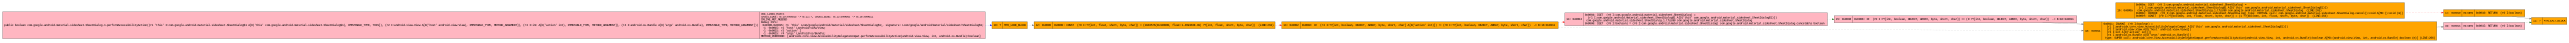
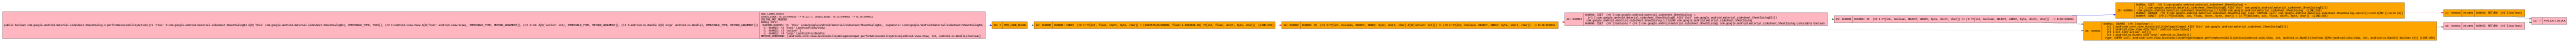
edge "15: 0x0008" -> "16: 0x000a": added
node "11: ?": fillcolor orange -> lightpink
